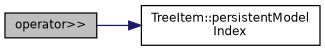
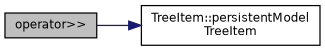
node "TreeItem::persistentModel Index": label "TreeItem::persistentModel Index" -> "TreeItem::persistentModel TreeItem"
